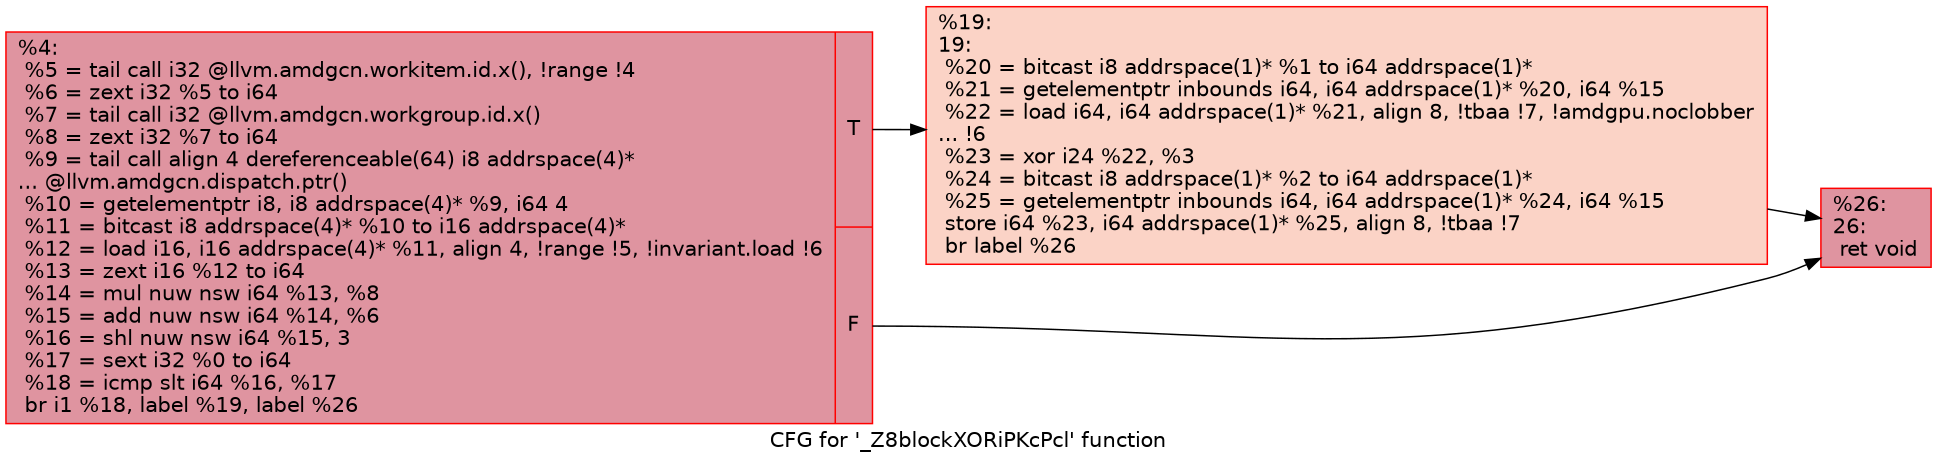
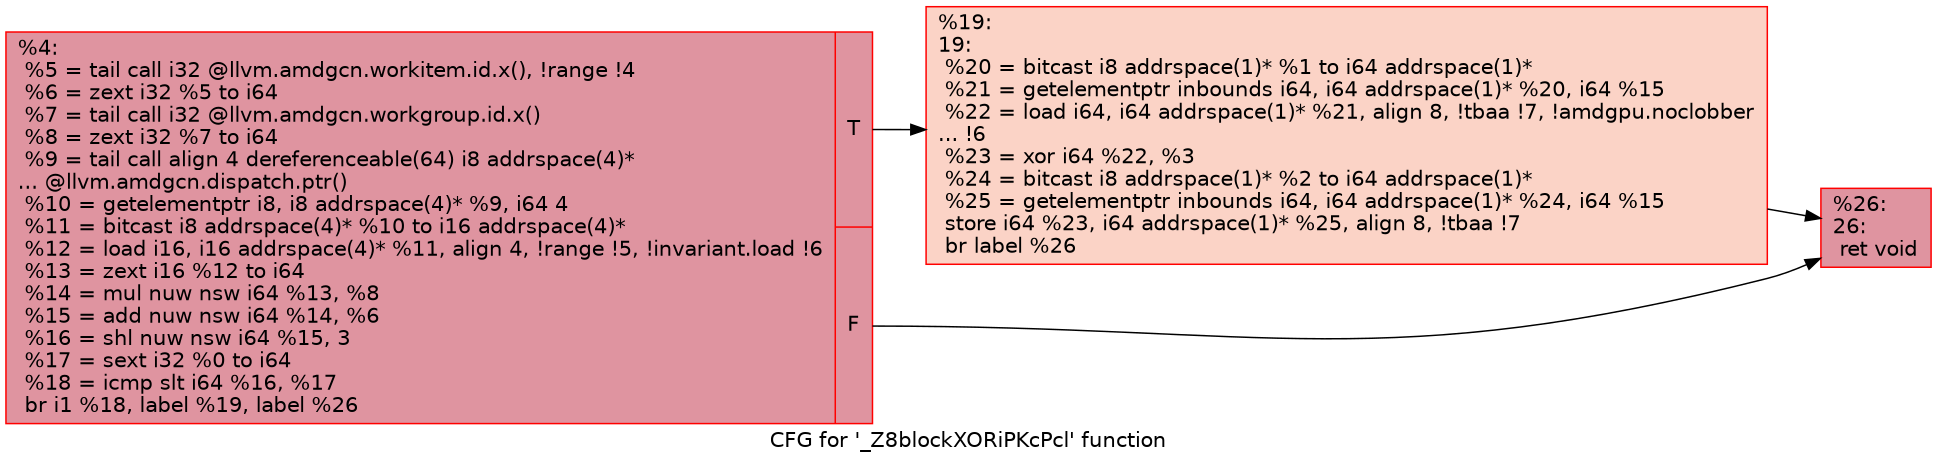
node "%19:": text "%23 = xor i24 %22, %3" -> "%23 = xor i64 %22, %3"
